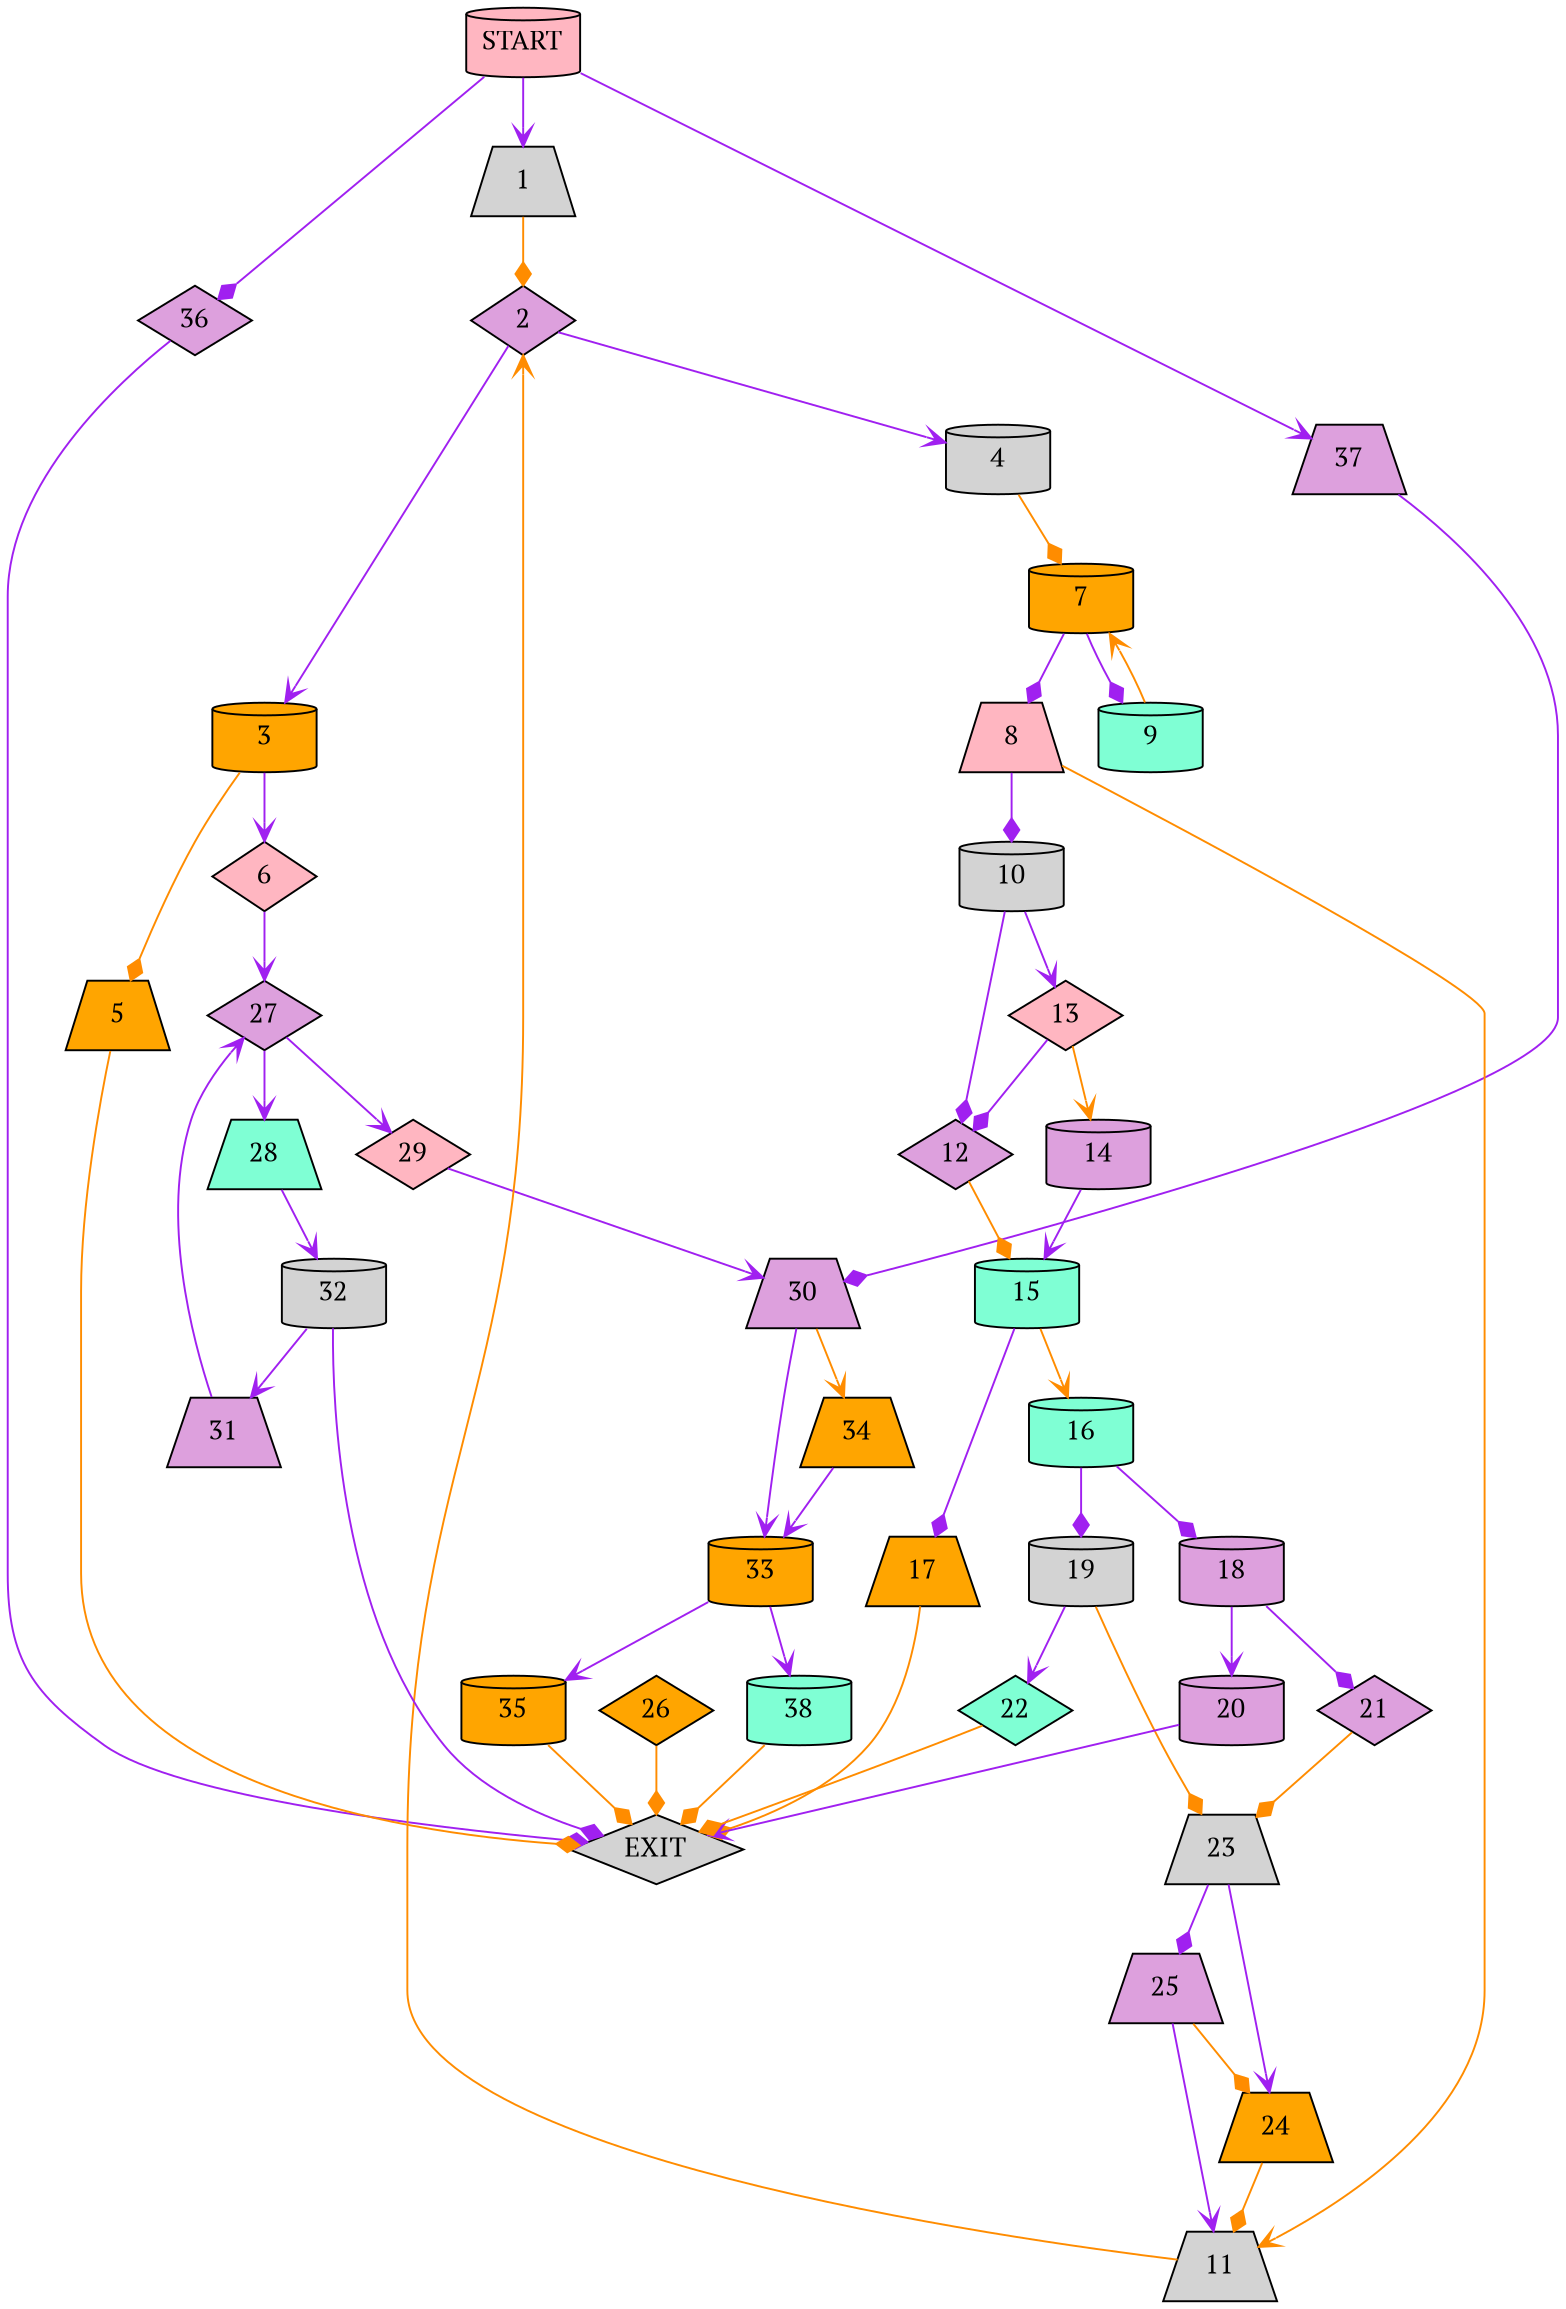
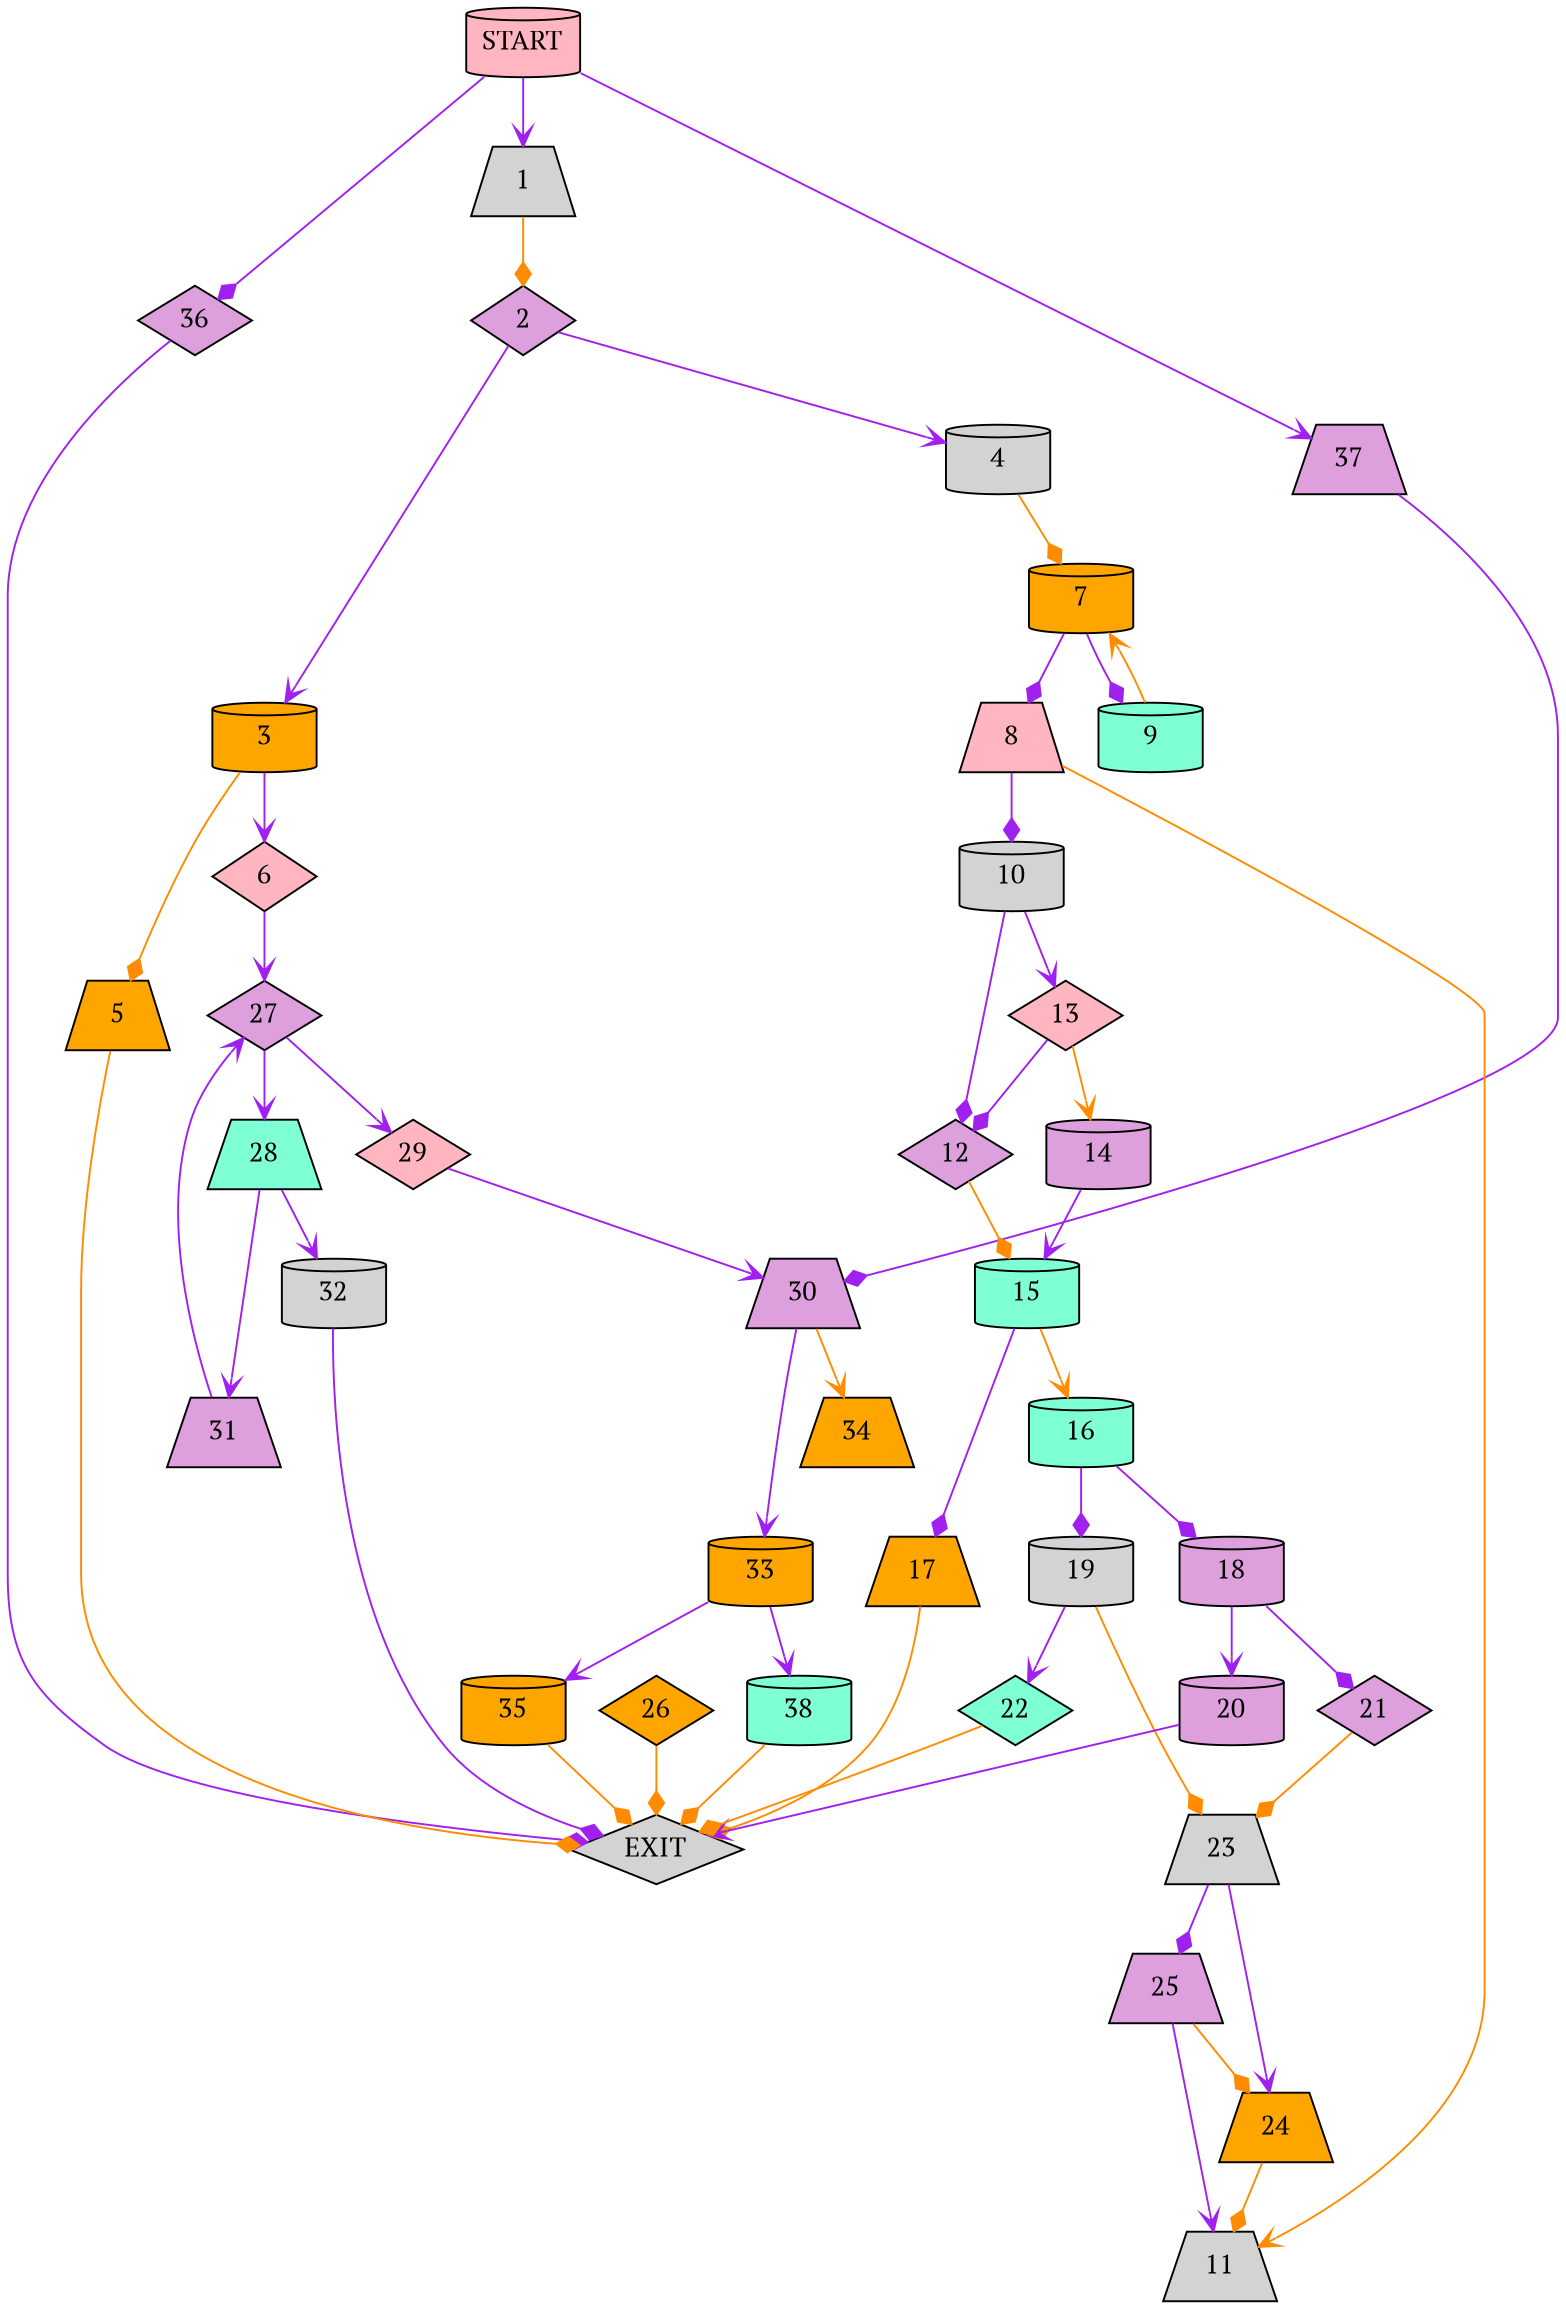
edge "32" -> "31": now "28" -> "31"
edge "34" -> "33": removed
edge "11" -> "2": removed
